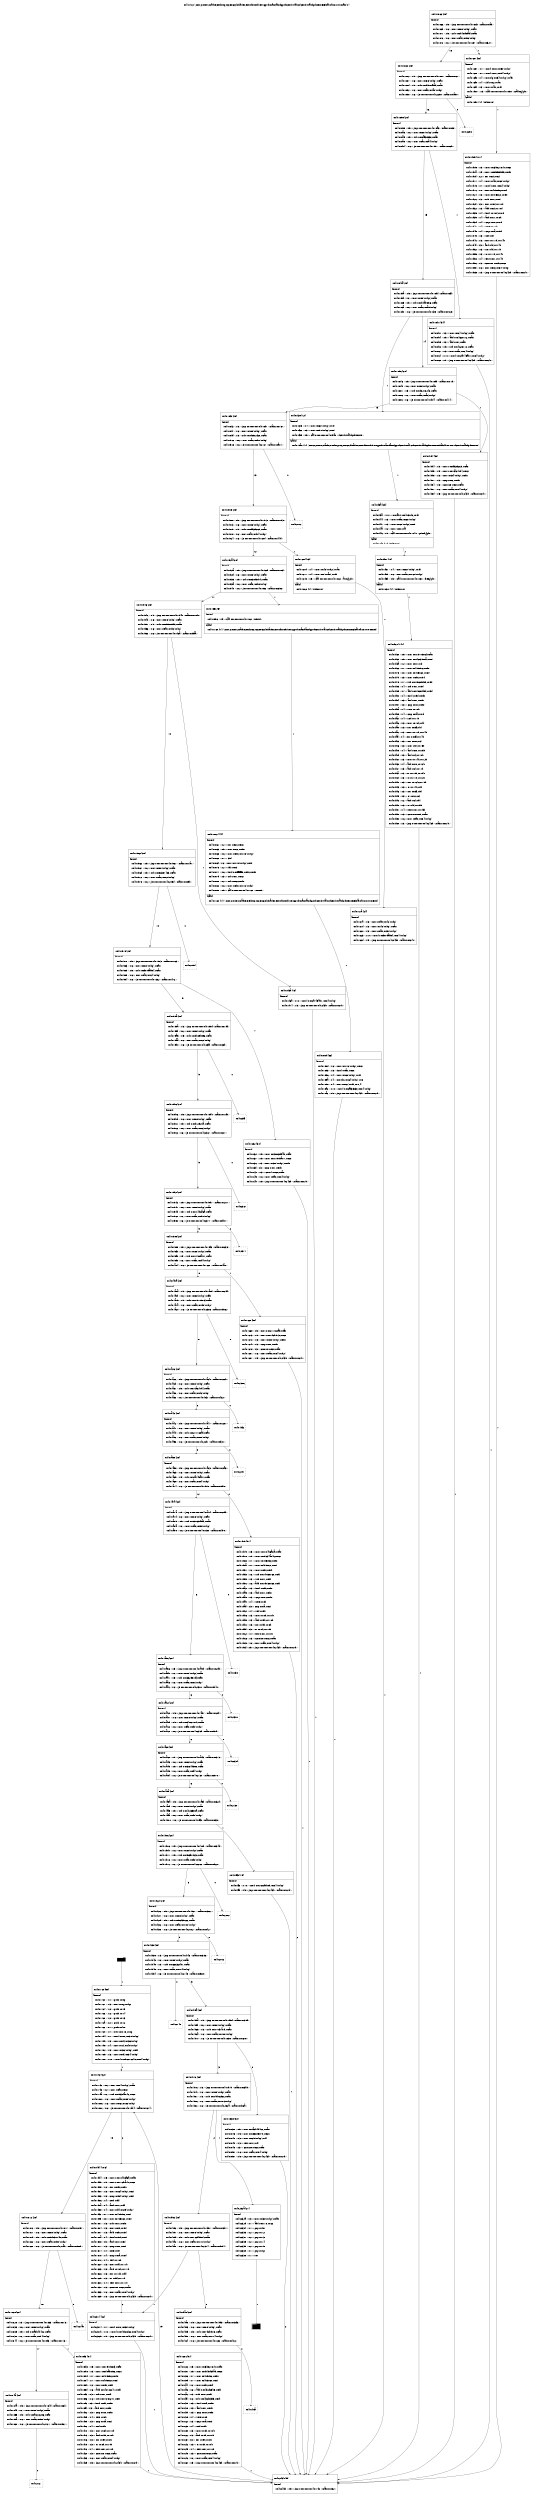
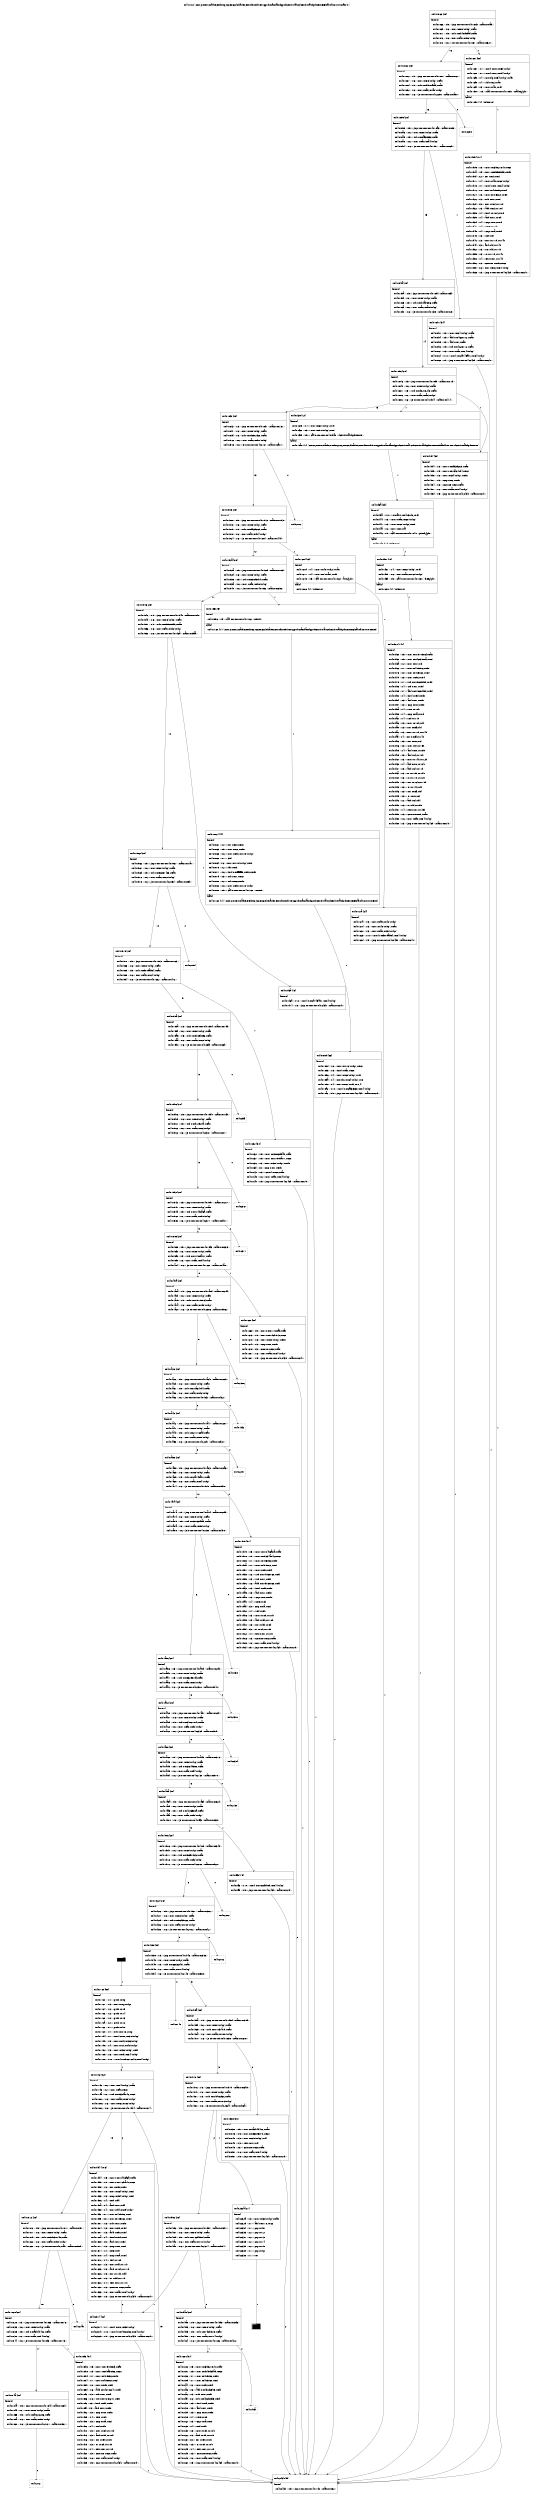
edge "0x4018ba [28]" -> "0x401f2e [12]": now "0x4018d6 [28]" -> "0x401f2e [12]"
edge "0x401aea [28]" -> "0x401b06 [28]": added, label "5"
edge "0x401bae [28]" -> "0x401c8c [91]": added, label "1"
